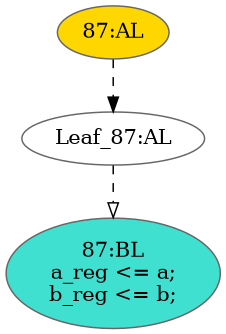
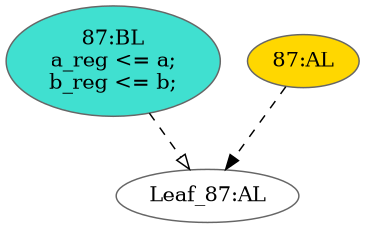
edge "Leaf_87:AL" -> "87:BL a_reg <= a; b_reg <= b;": reversed
